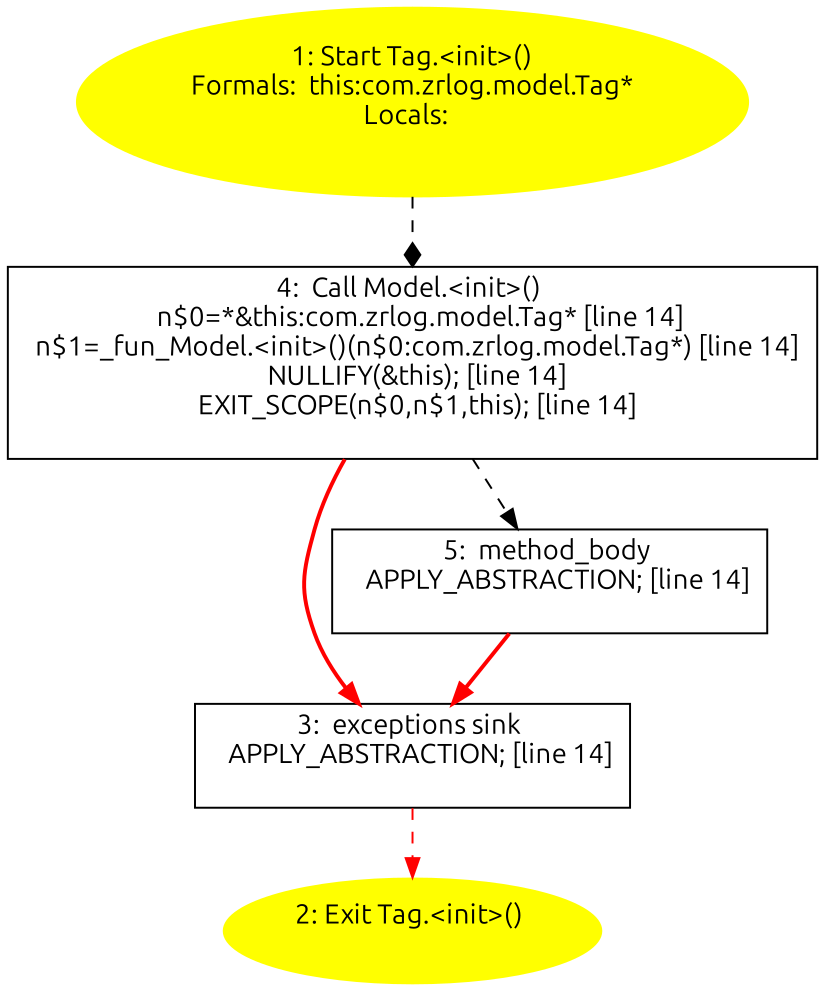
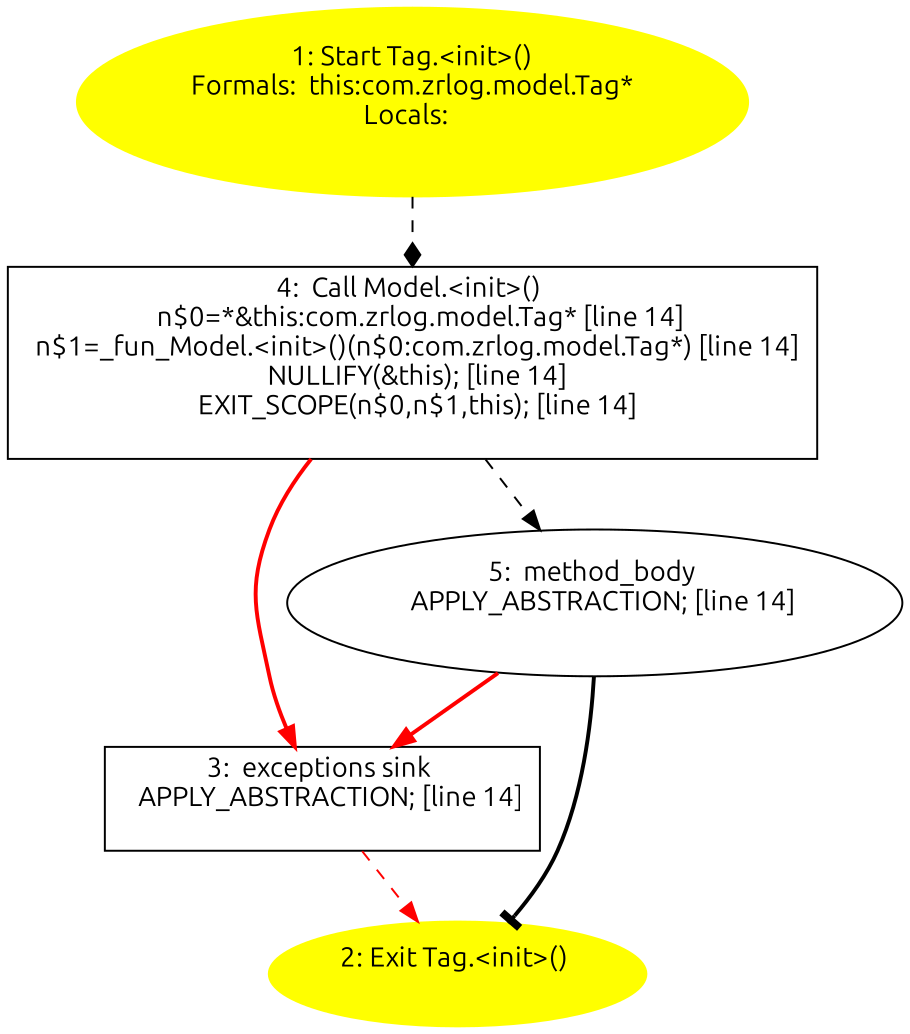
node "5:  method_body APPLY_ABSTRACTION; [line 14]": shape box -> ellipse
edge "5:  method_body APPLY_ABSTRACTION; [line 14]" -> "2: Exit Tag.<init>()": added
